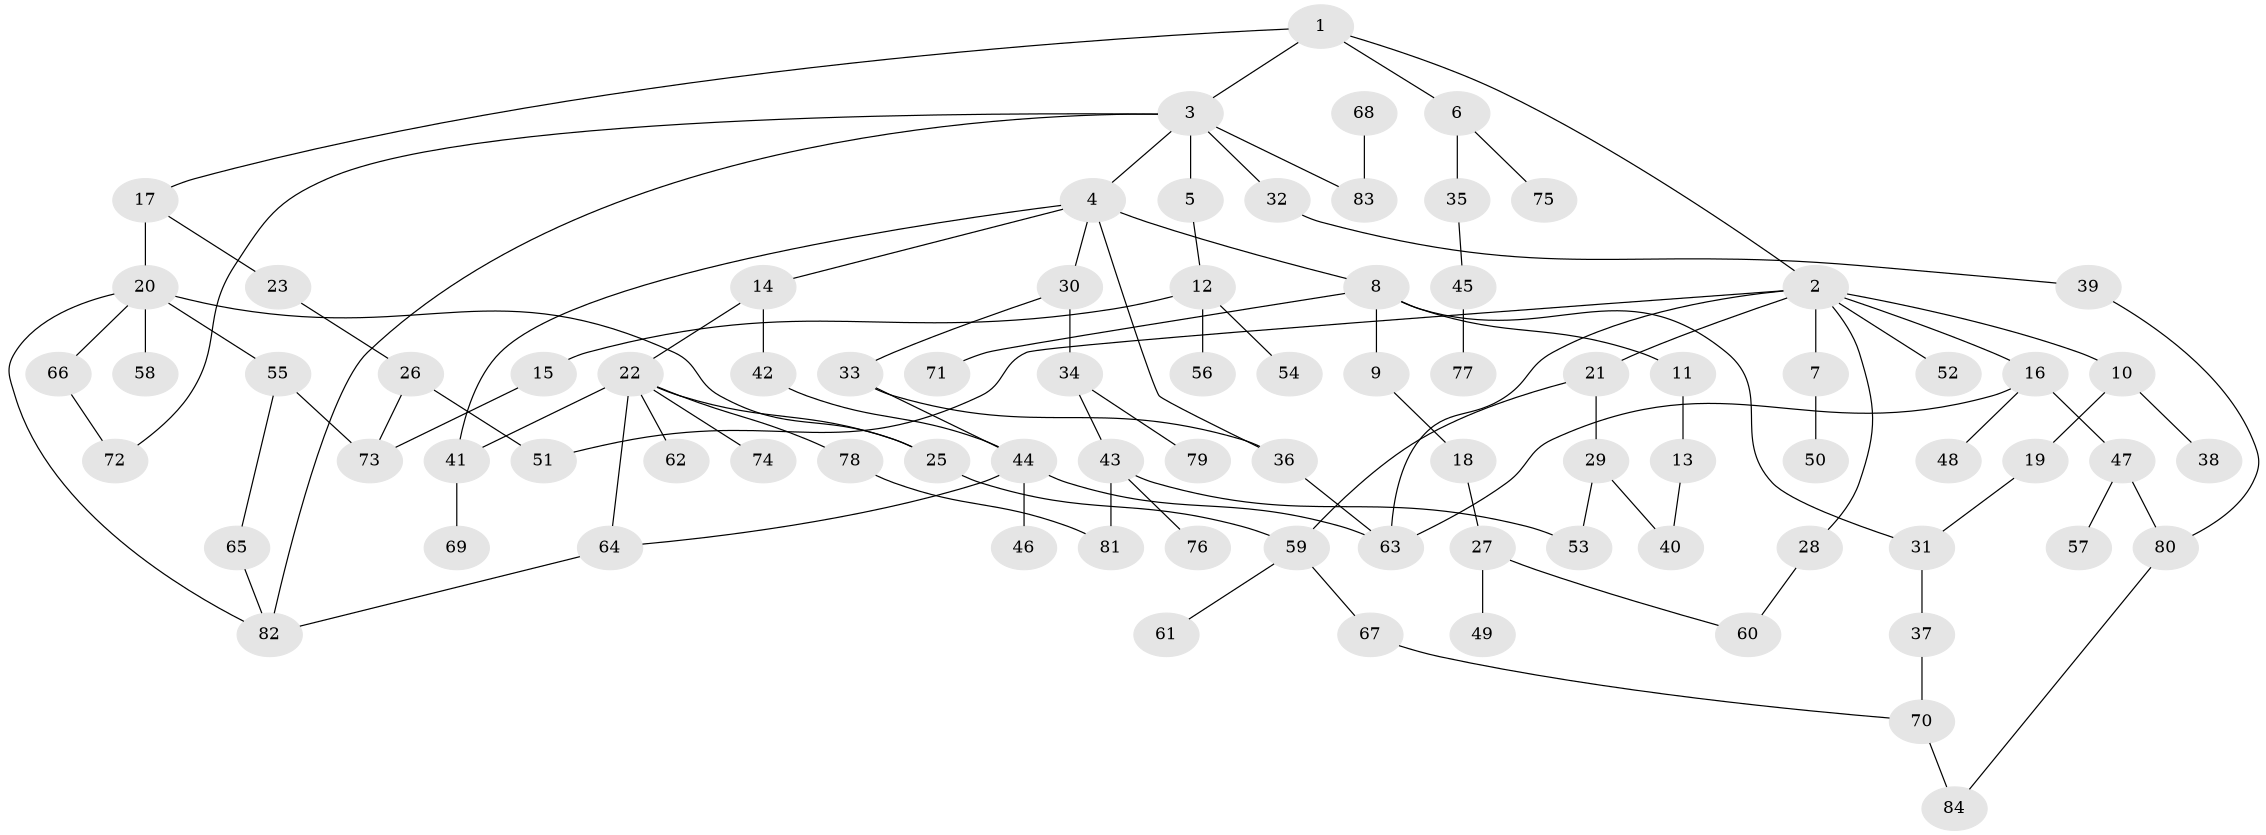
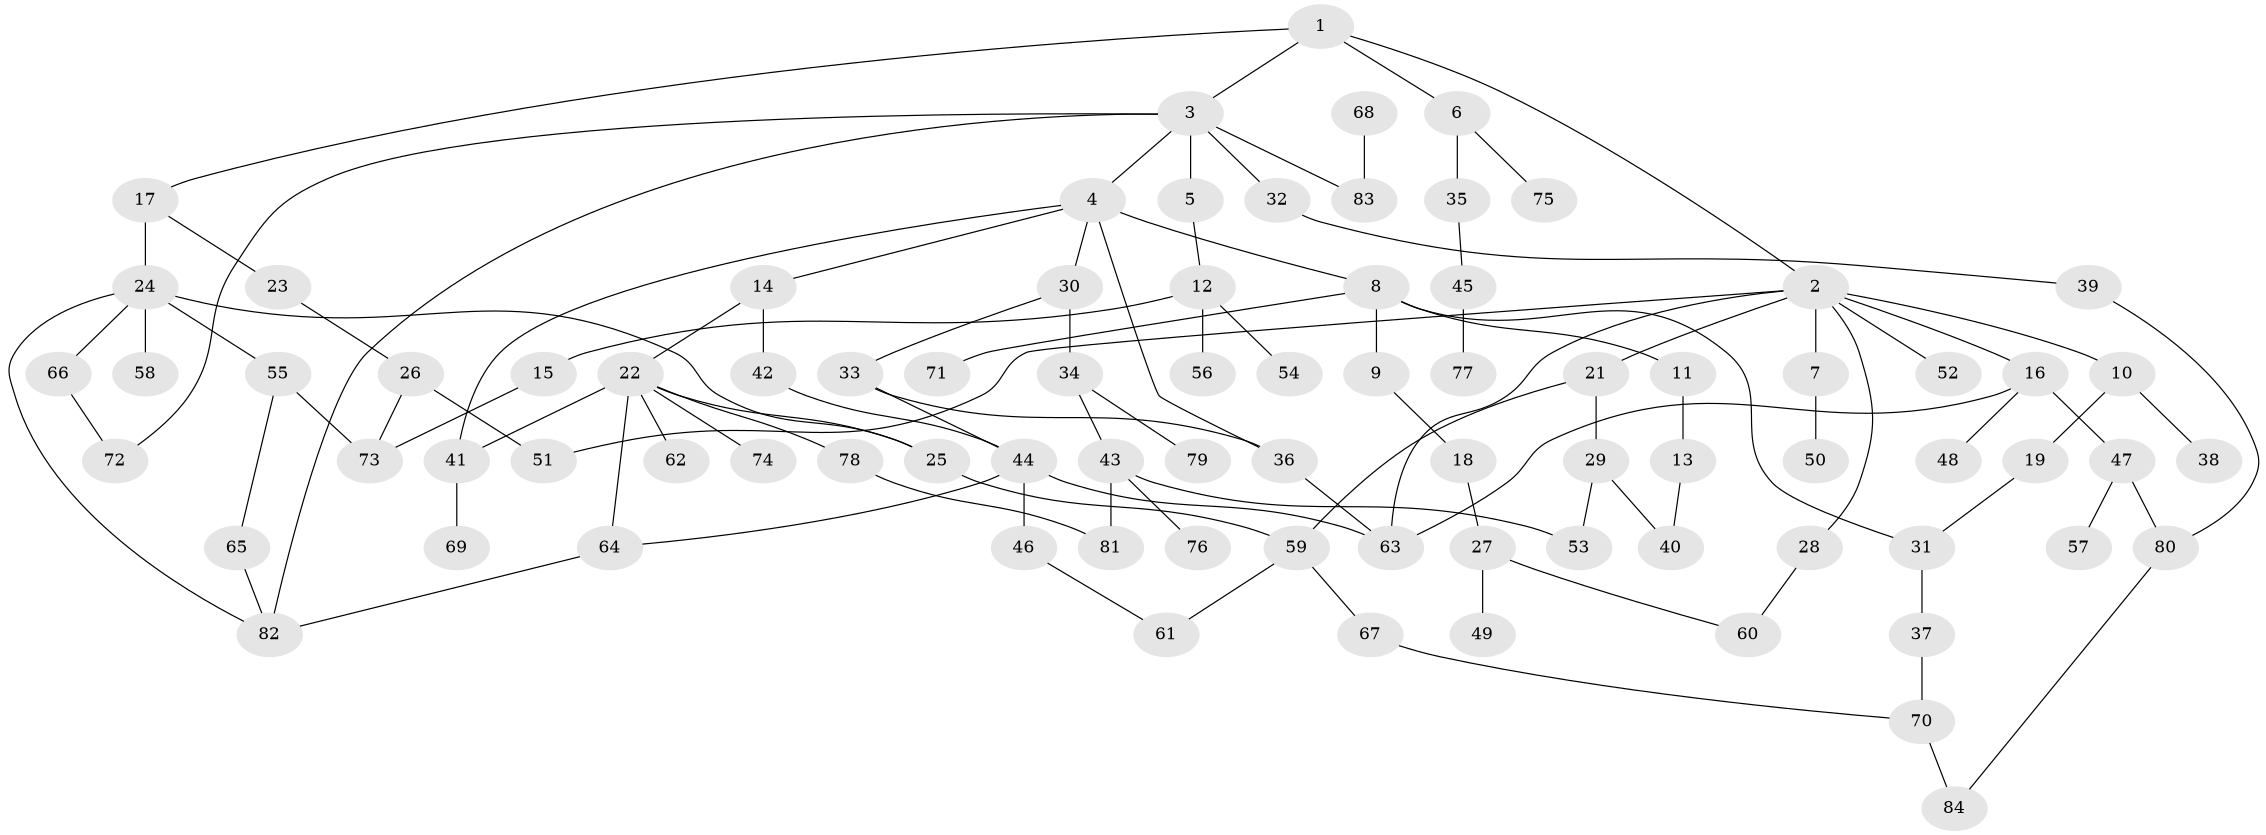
node "20": label "20" -> "24"
edge "46" -- "61": added
